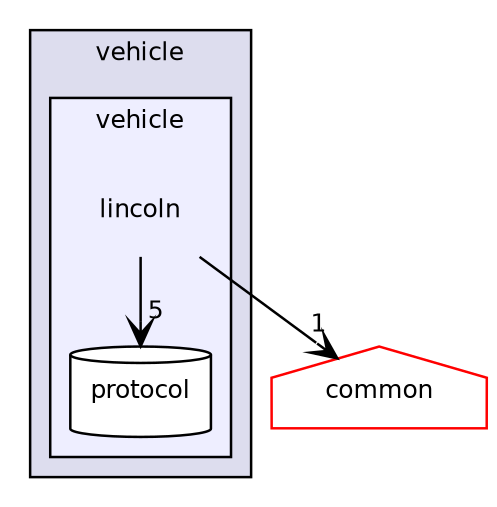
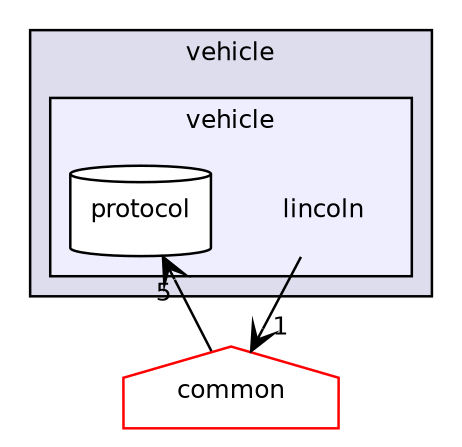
edge "lincoln" -> "protocol": now "common" -> "protocol"
